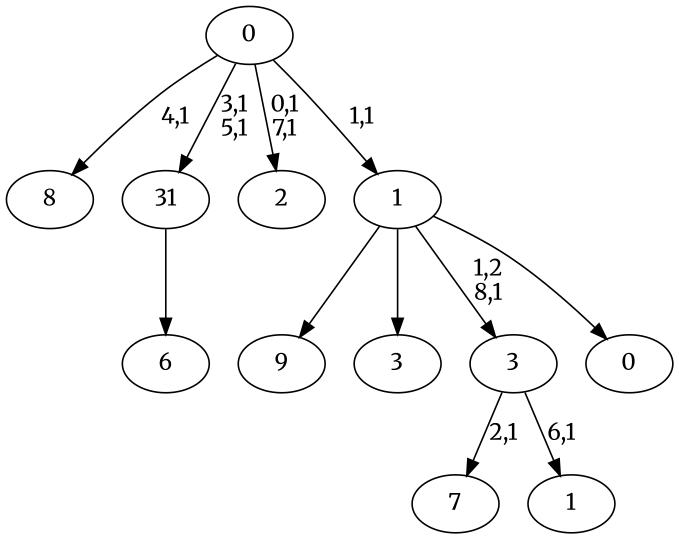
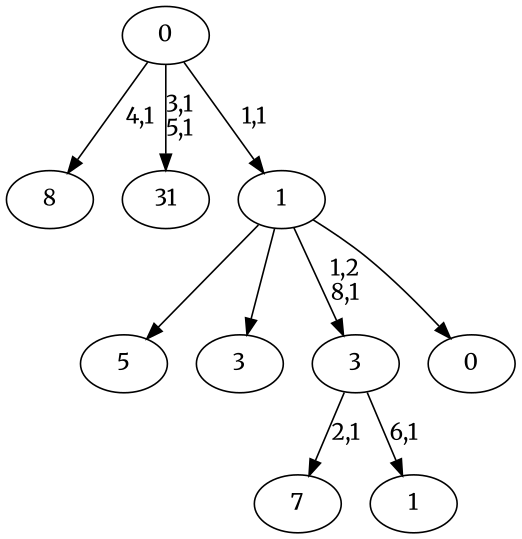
node "2": removed
node "6": removed
node "9": label "9" -> "5"
